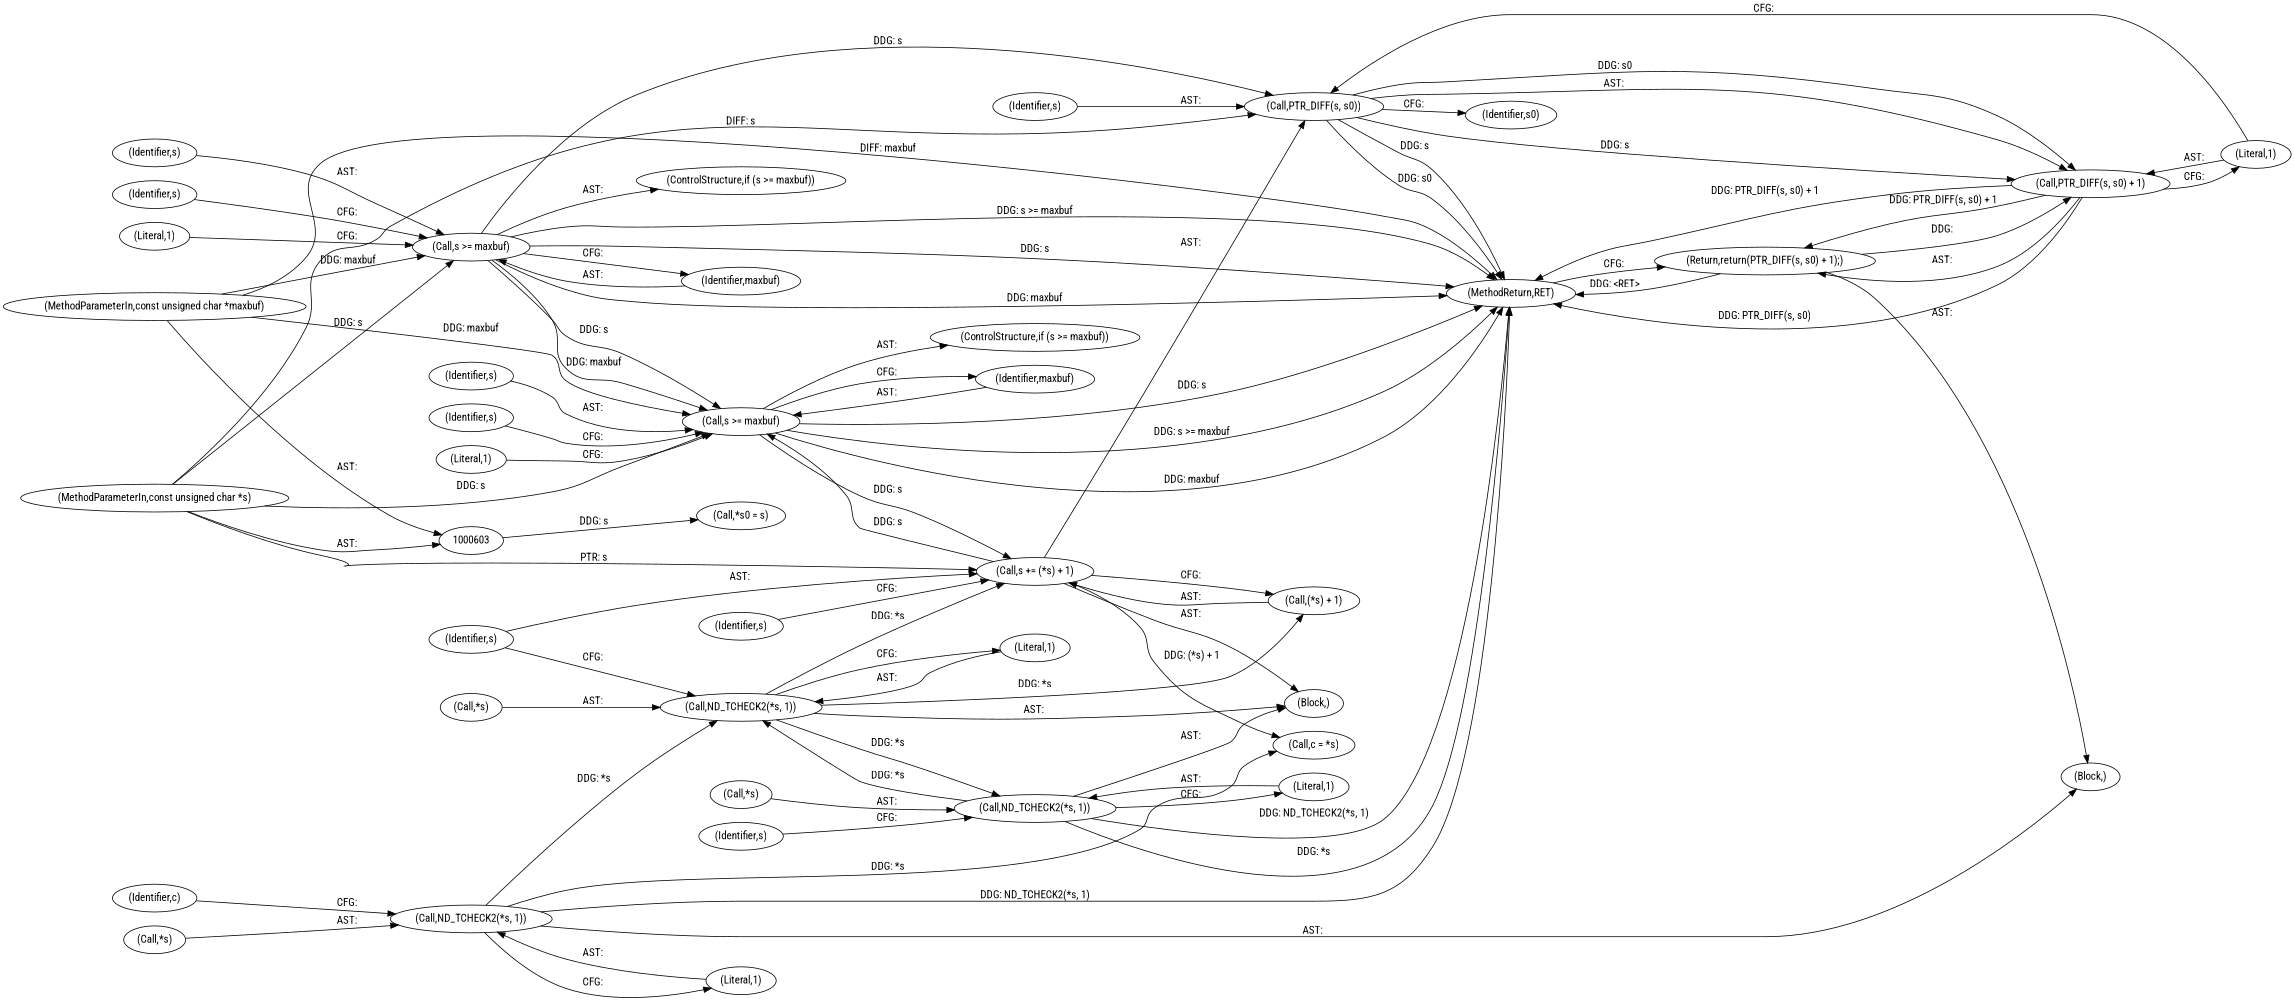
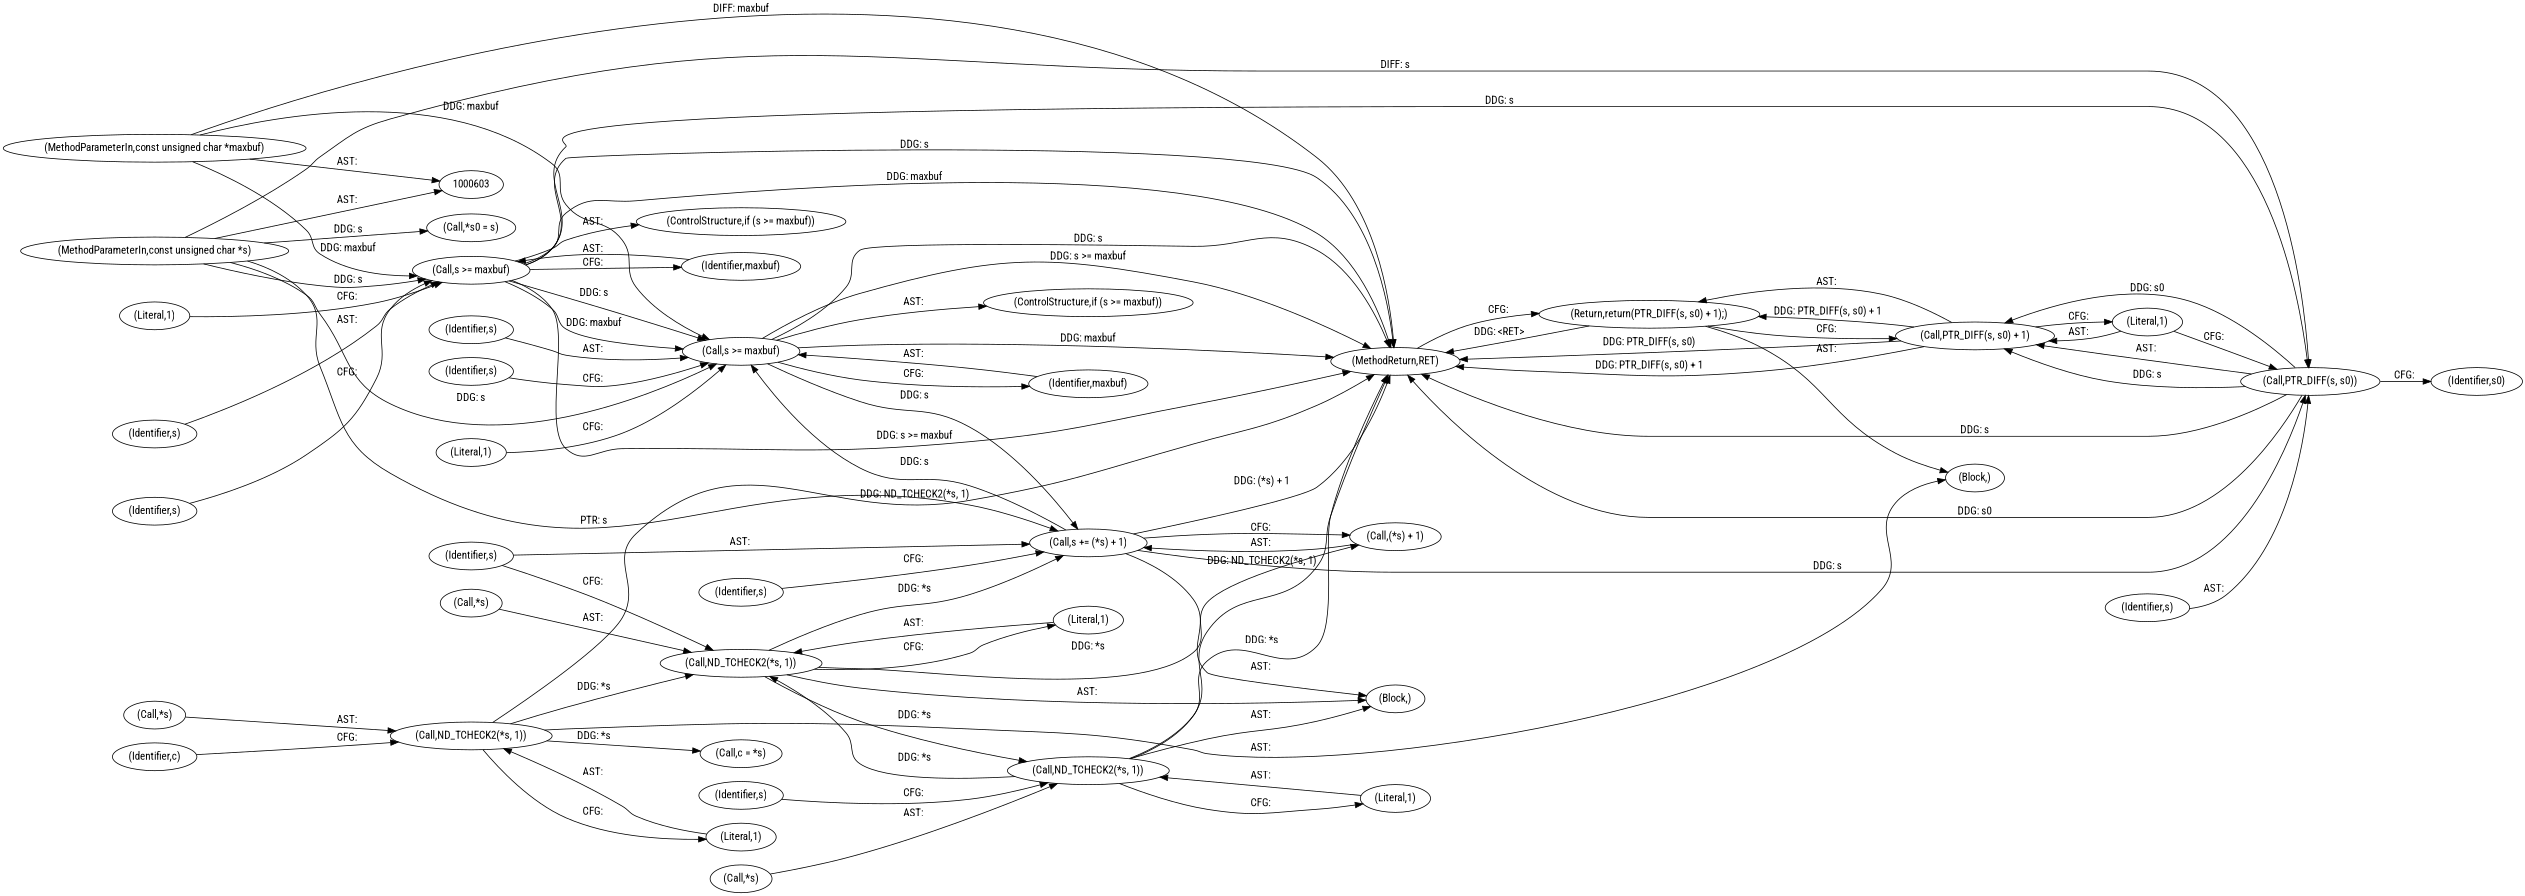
edge "(Return,return(PTR_DIFF(s, s0) + 1);)" -> "(Call,PTR_DIFF(s, s0) + 1)": label "DDG: " -> "CFG: "
edge "(Call,s += (*s) + 1)" -> "(Call,PTR_DIFF(s, s0))": label "AST: " -> "DDG: s"
edge "1000603" -> "(Call,*s0 = s)": now "(MethodParameterIn,const unsigned char *s)" -> "(Call,*s0 = s)"
edge "(Call,s += (*s) + 1)" -> "(Call,c = *s)": now "(Call,s += (*s) + 1)" -> "(MethodReturn,RET)"
